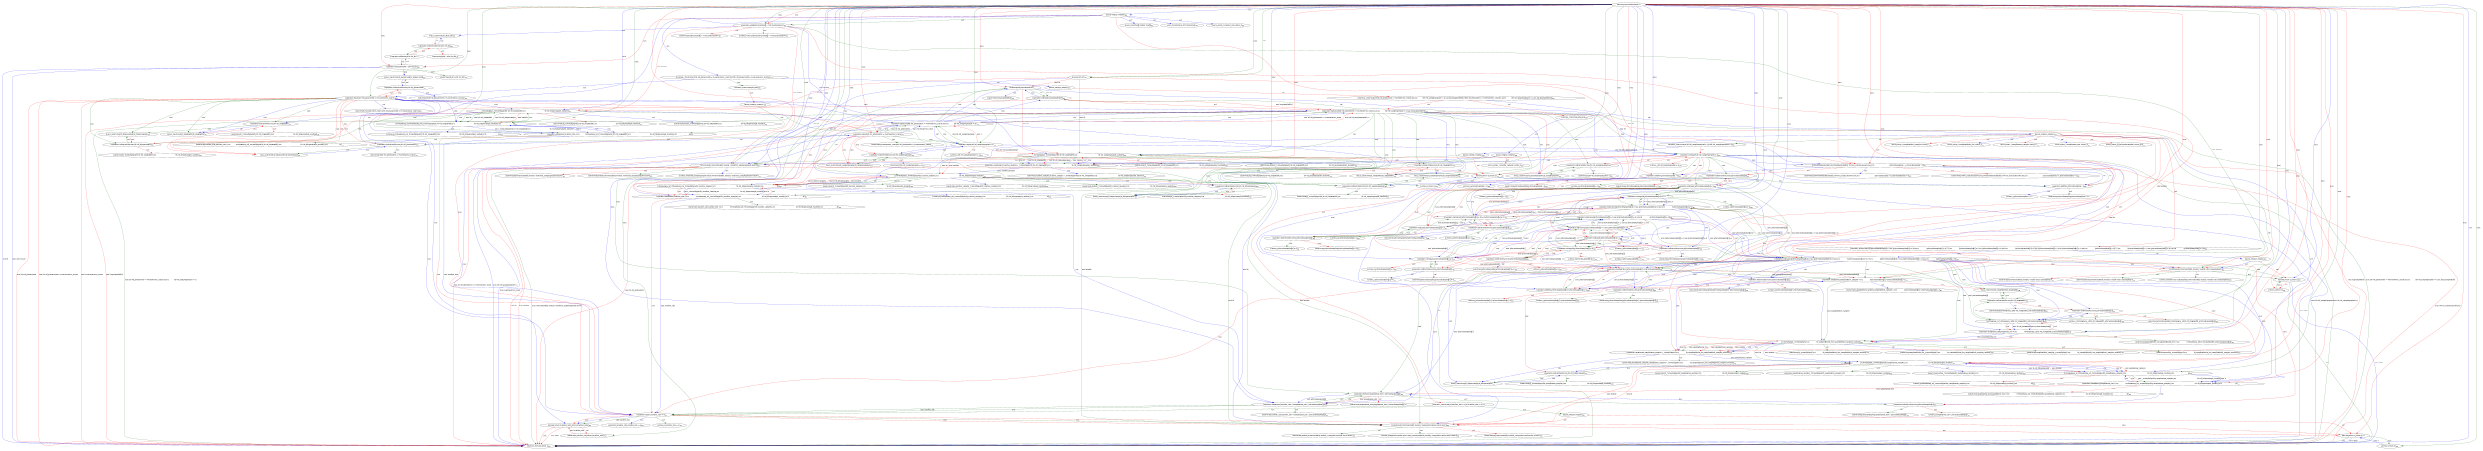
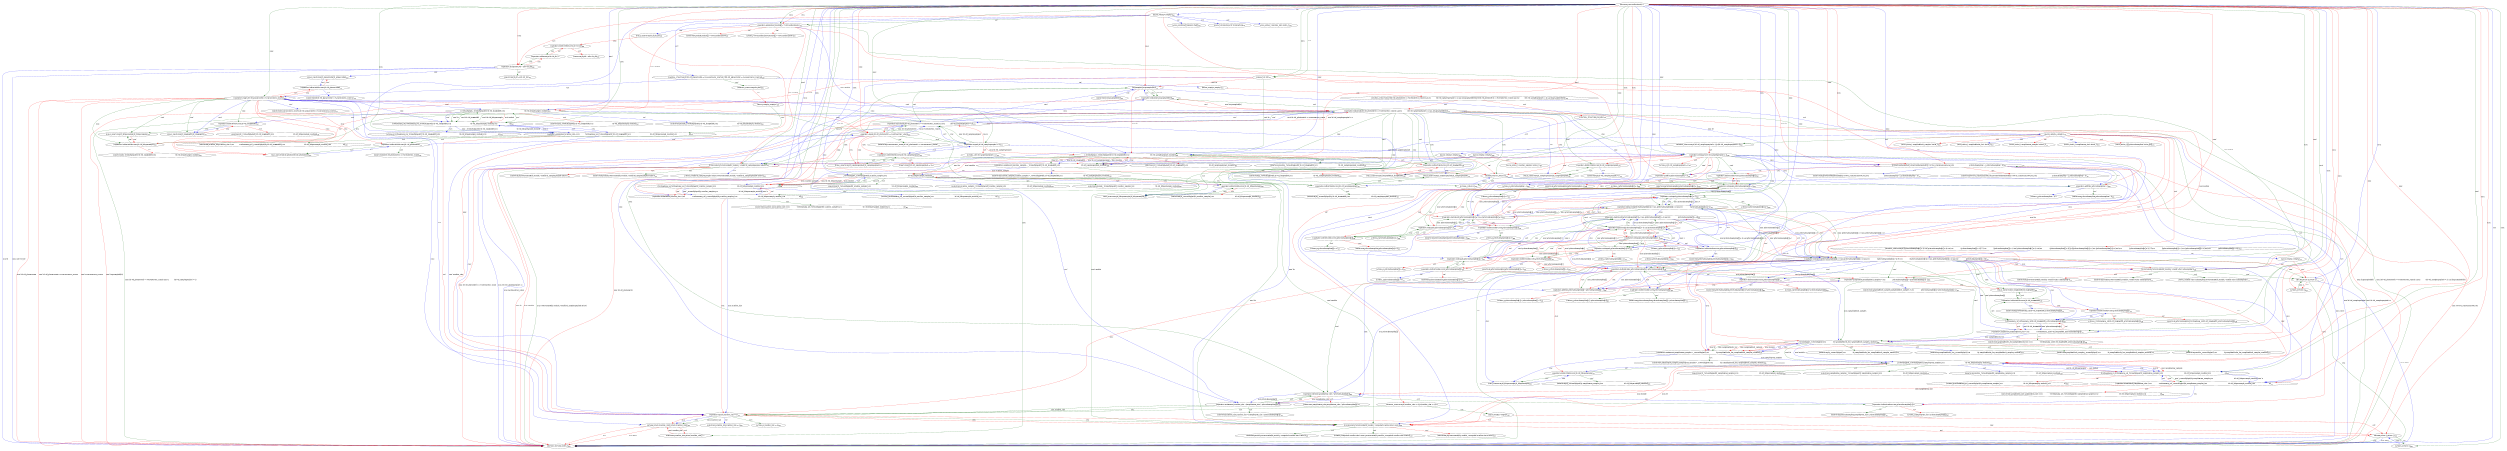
edge "(<operator>.indirectFieldAccess,tif->tif_dir)" -> "(FIELD_IDENTIFIER,tif_dir,tif_dir)": removed, label "AST:"
edge "(METHOD,TIFFScanlineSize64)" -> "(<operator>.notEquals,ycbcrsubsampling[1] != 2)": color red -> blue
